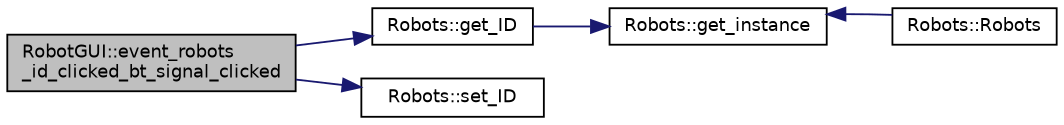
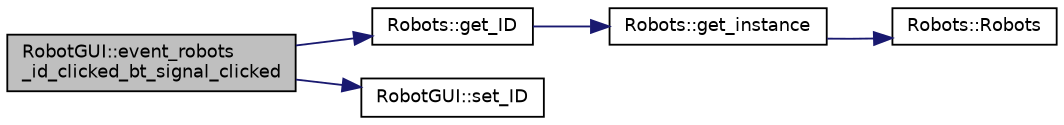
edge "Robots::Robots" -> "Robots::get_instance": reversed
node "Robots::set_ID": label "Robots::set_ID" -> "RobotGUI::set_ID"
